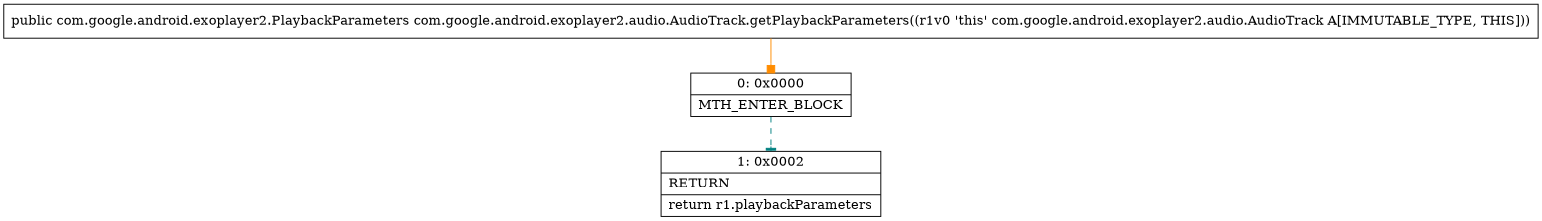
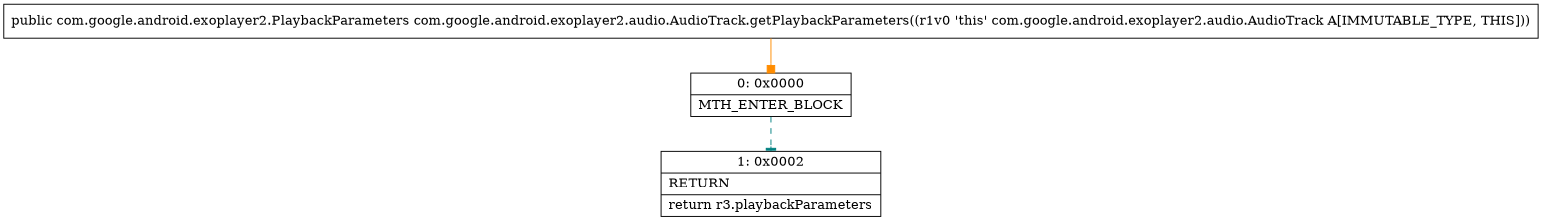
node "1: 0x0002": text "return r1.playbackParameters" -> "return r3.playbackParameters"
